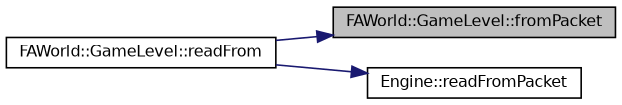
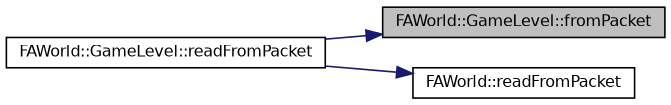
node "FAWorld::GameLevel::readFrom": label "FAWorld::GameLevel::readFrom" -> "FAWorld::GameLevel::readFromPacket"
node "Engine::readFromPacket": label "Engine::readFromPacket" -> "FAWorld::readFromPacket"
